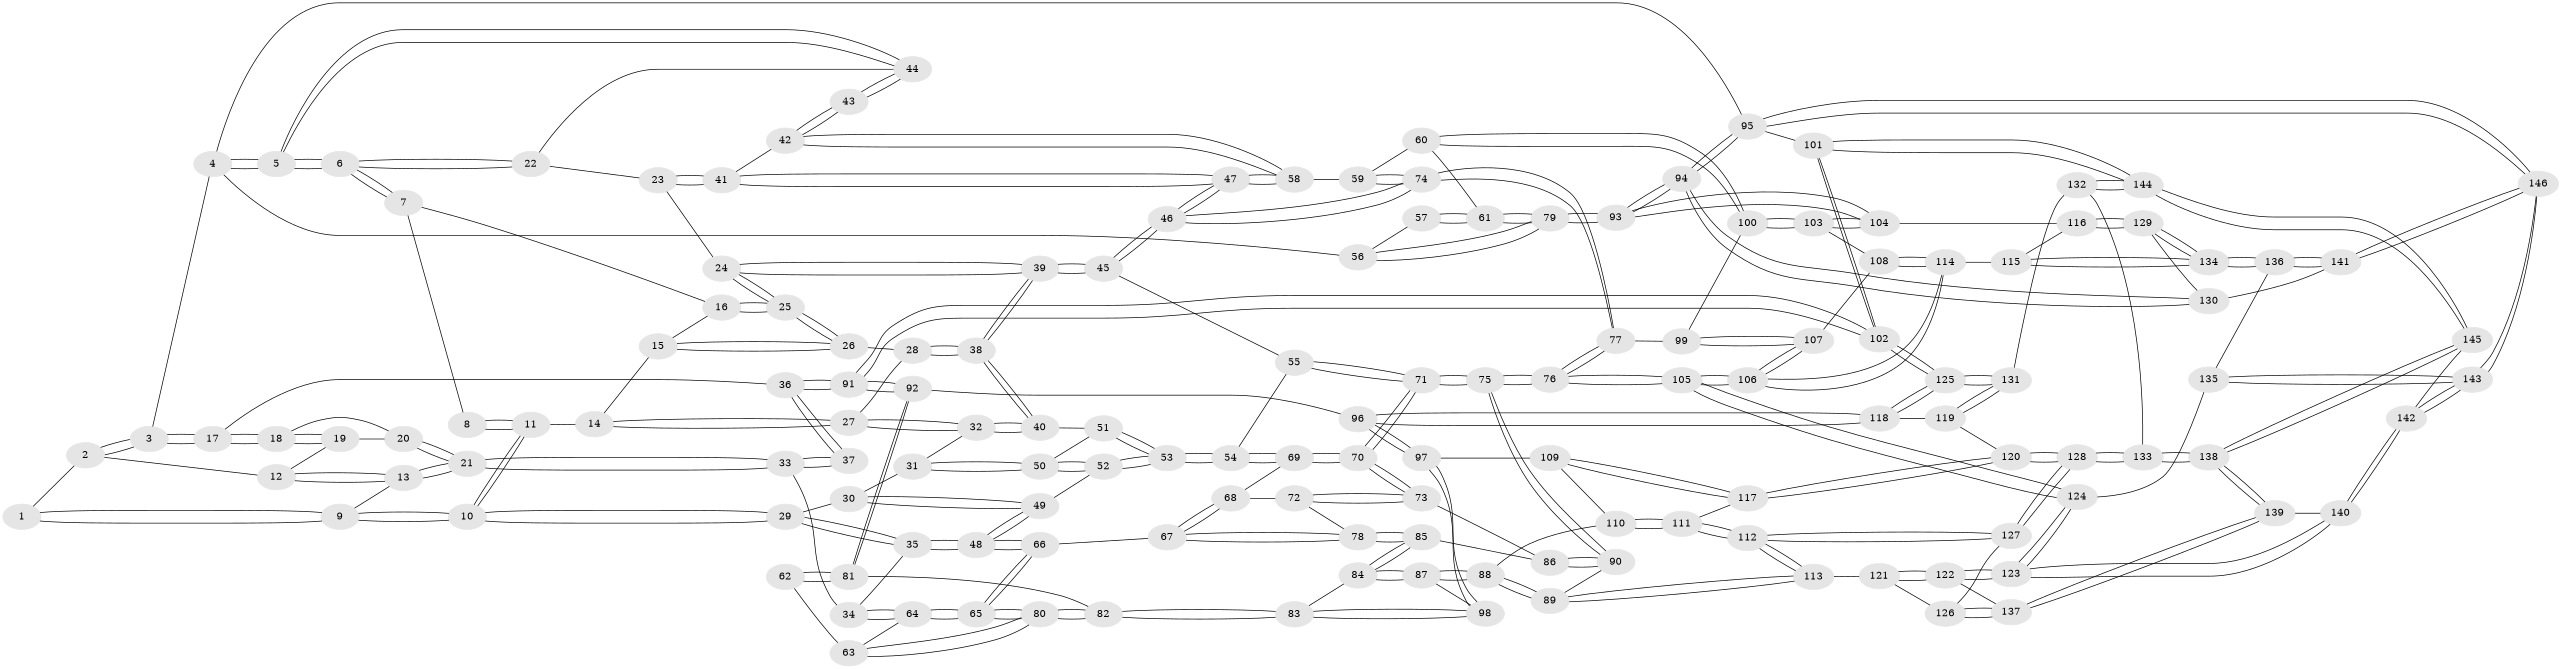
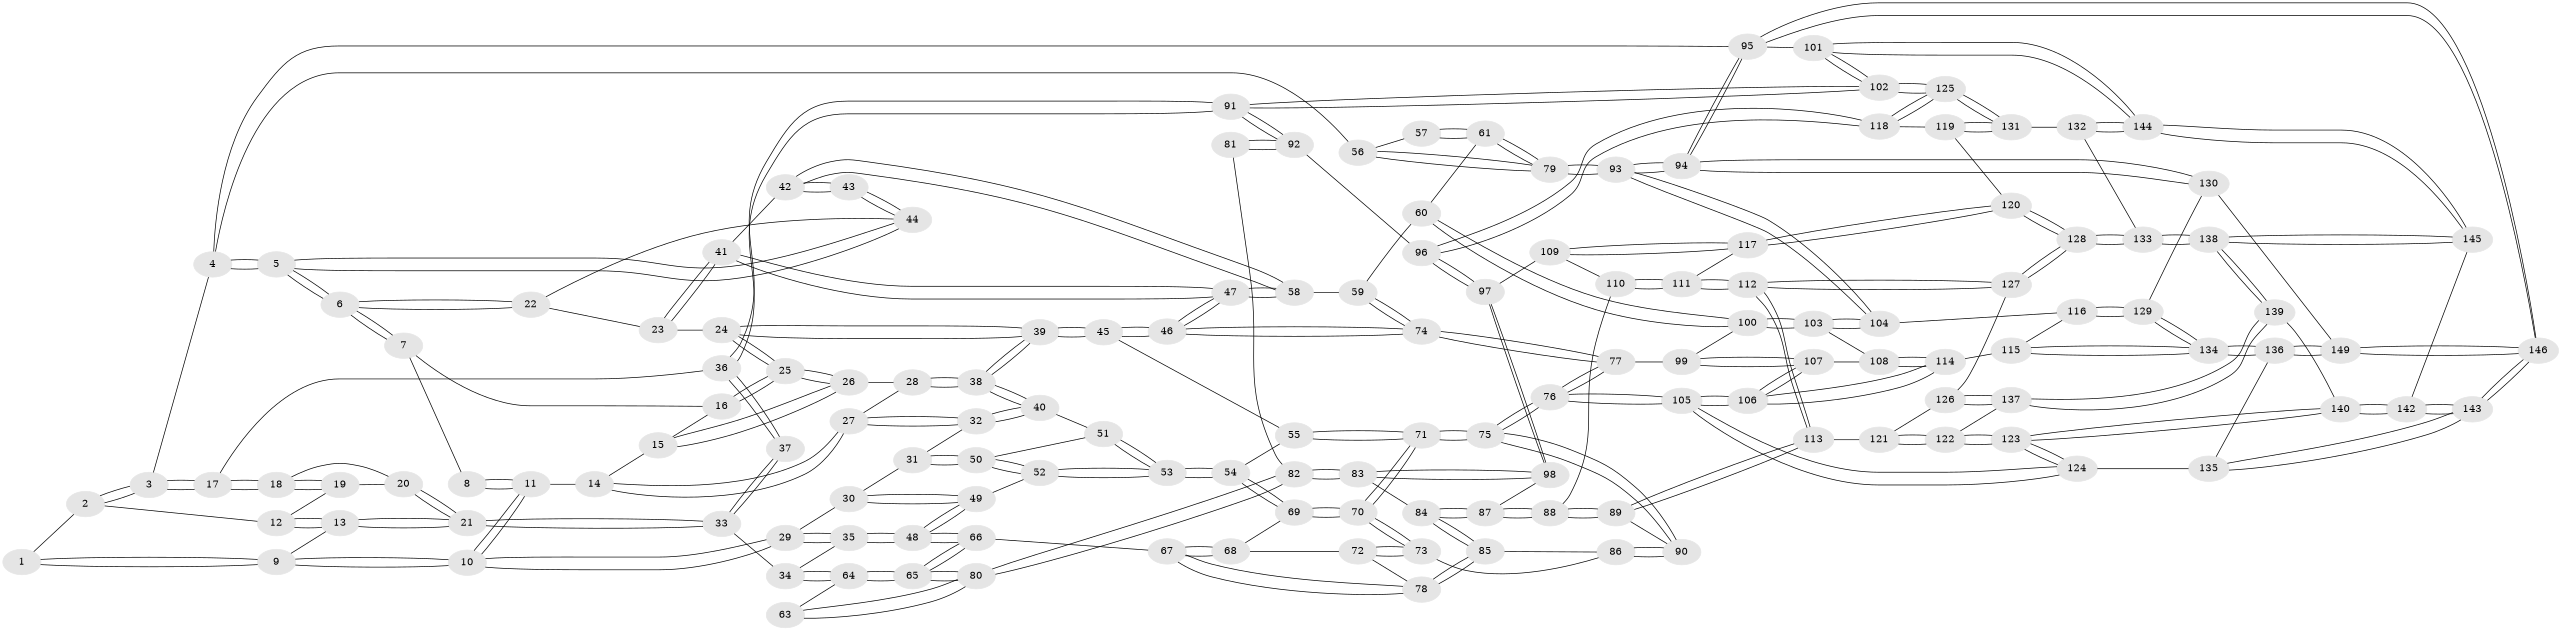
node "141": label "141" -> "149"
node "62": removed
